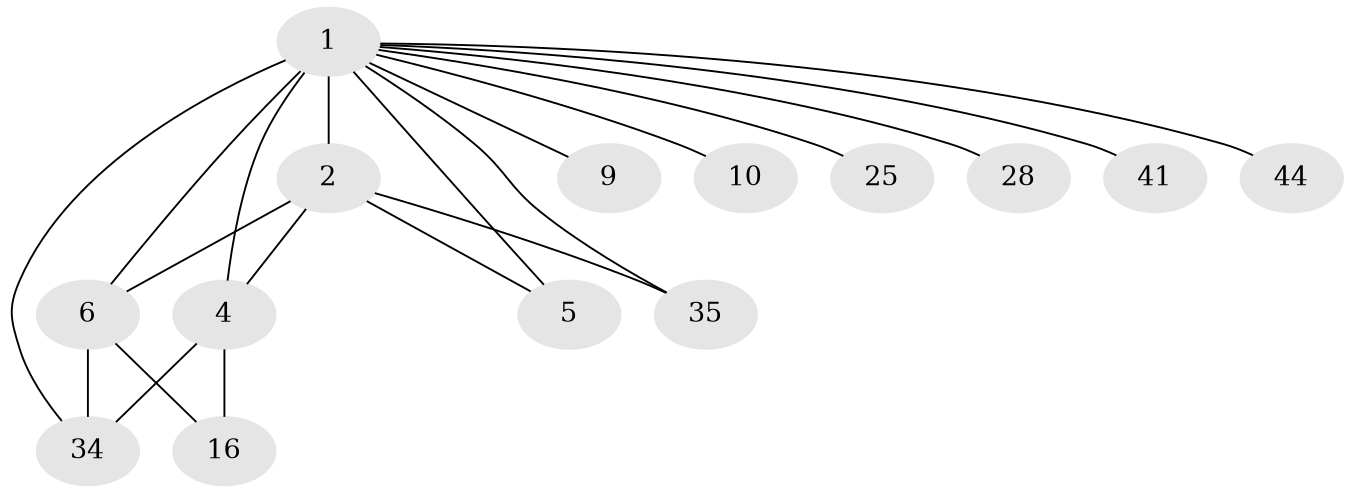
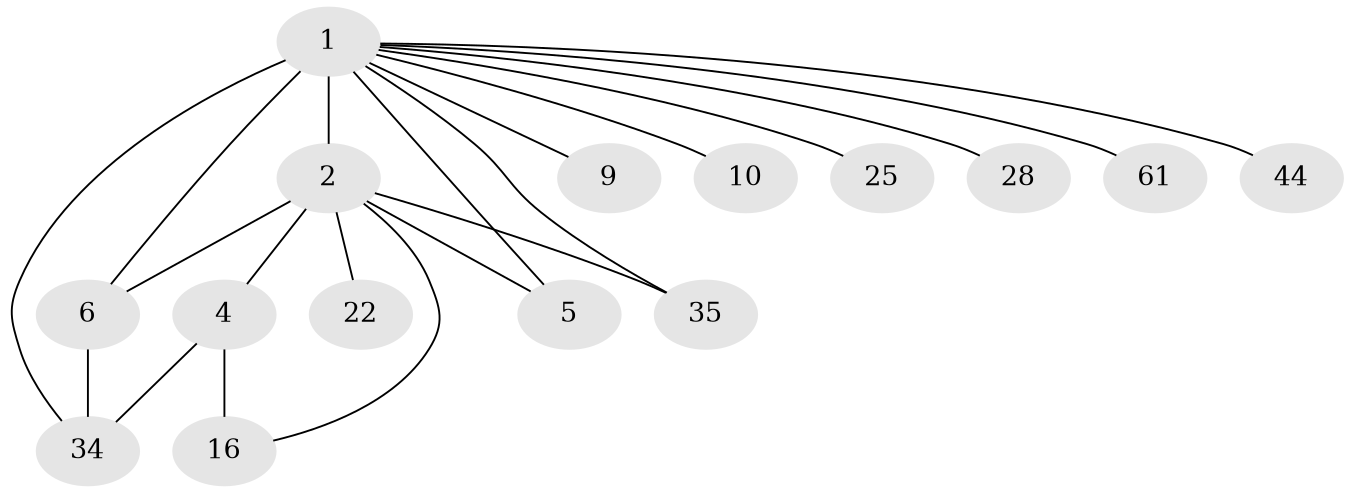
edge "1" -- "4": removed
node "41": label "41" -> "61"
node "22": added
edge "6" -- "16": now "2" -- "16"
